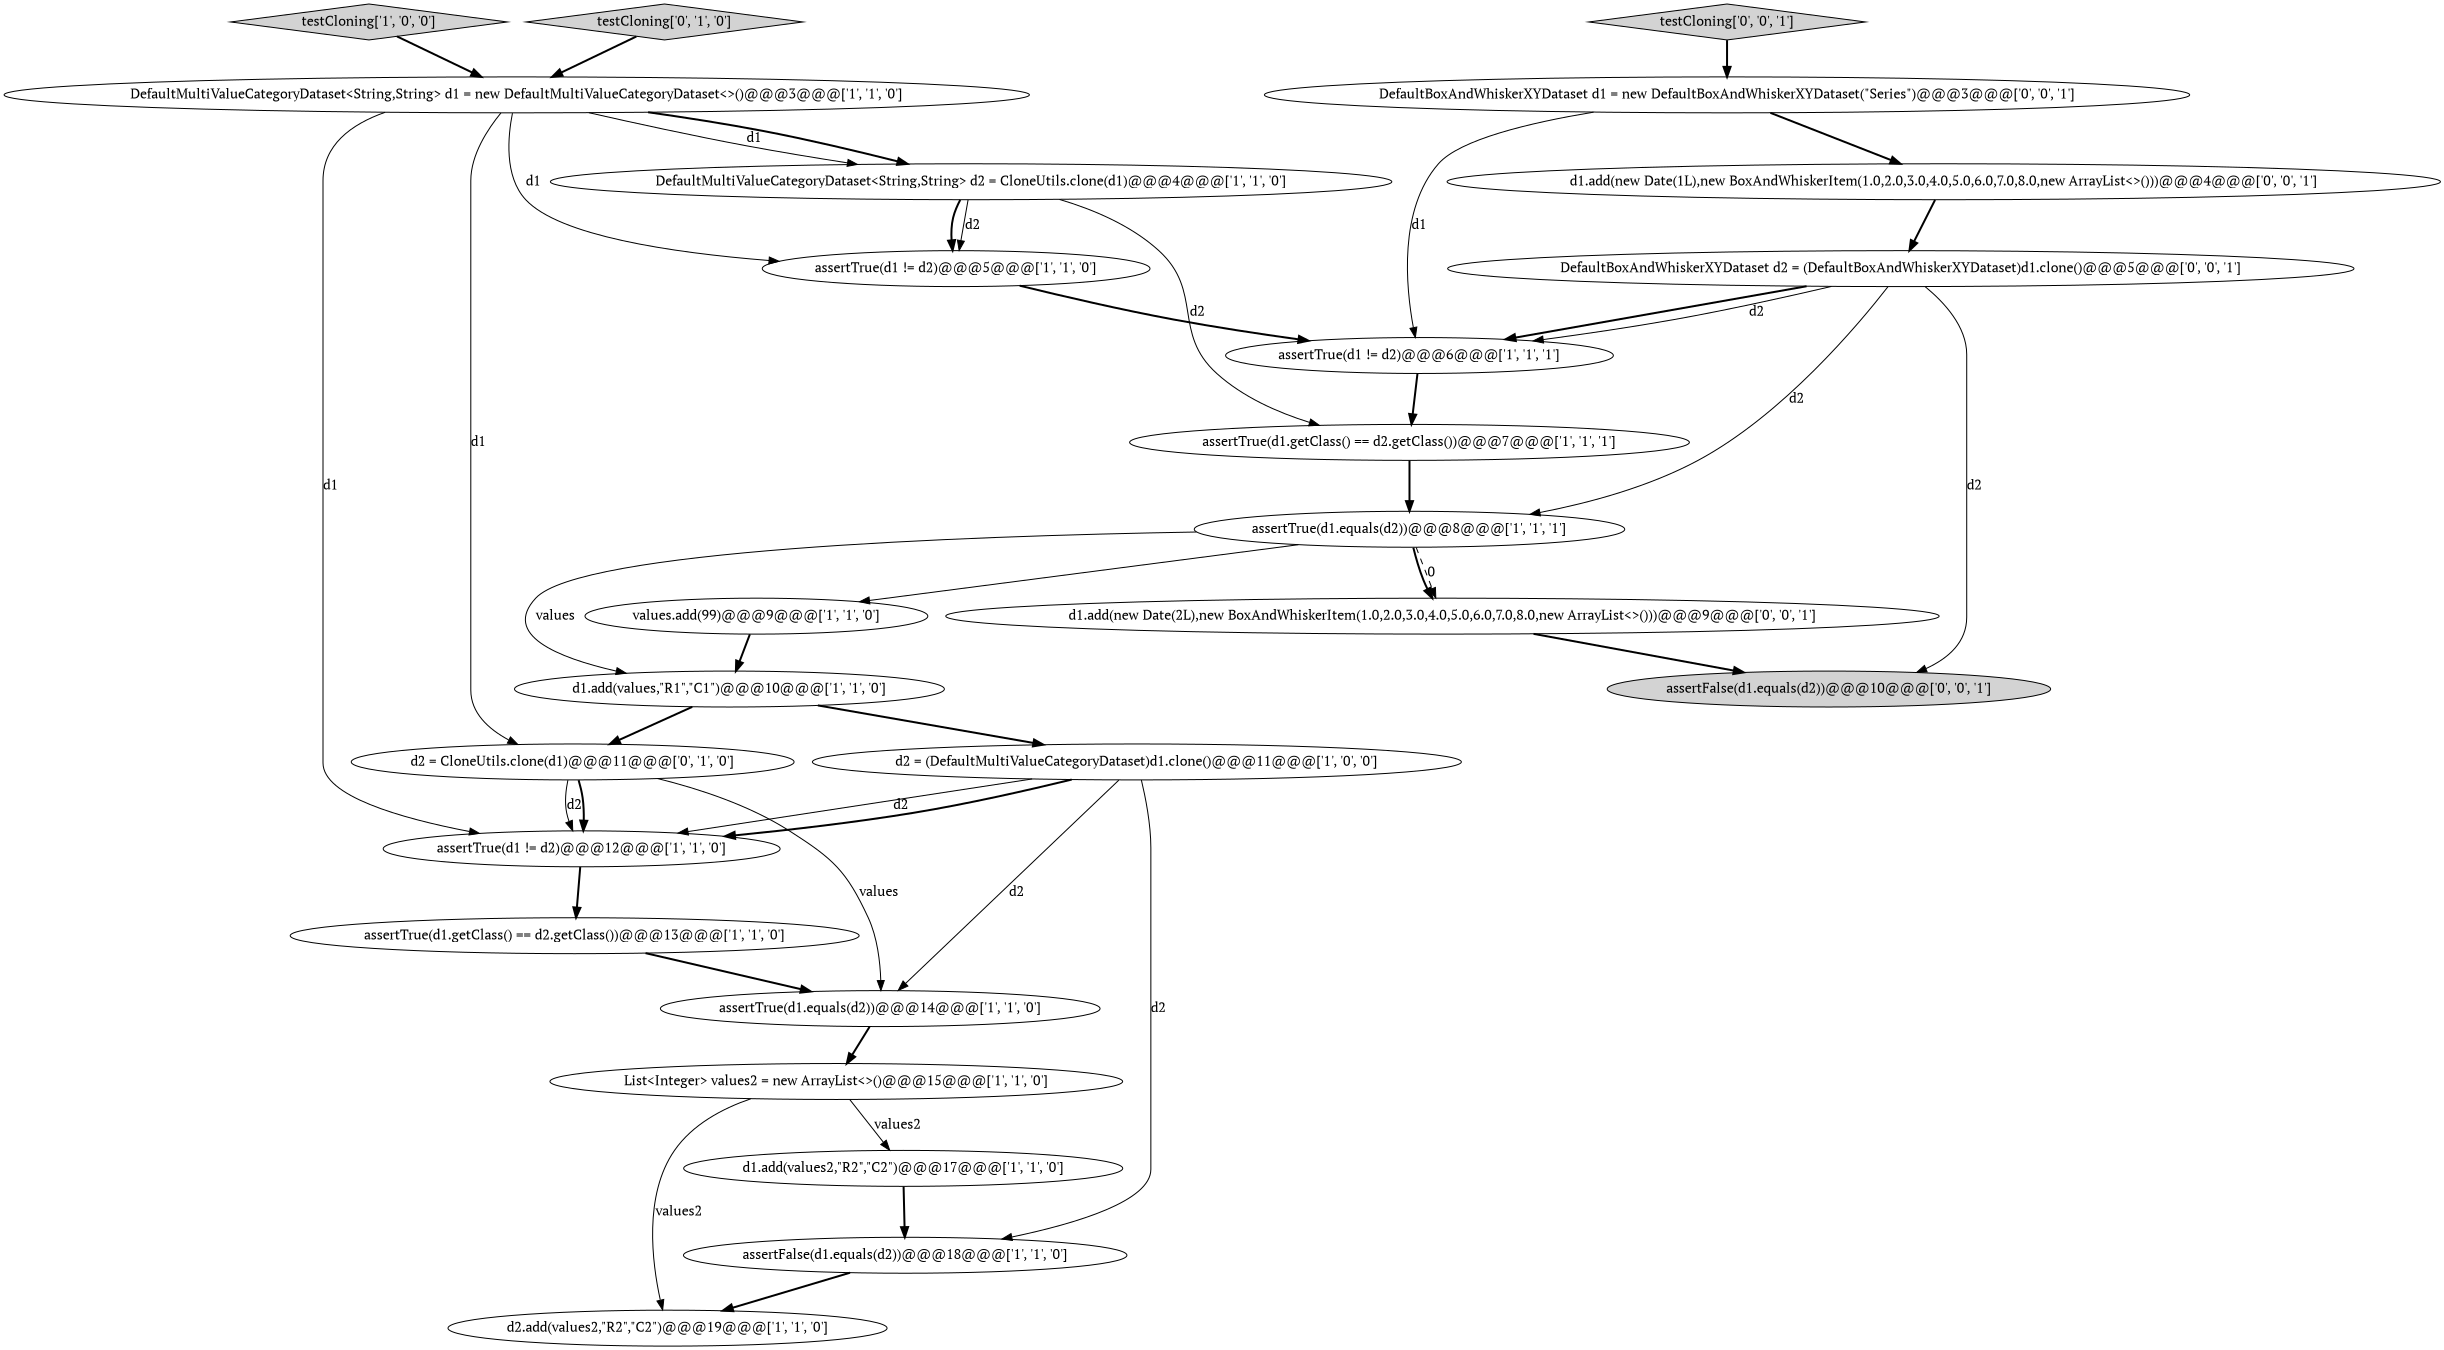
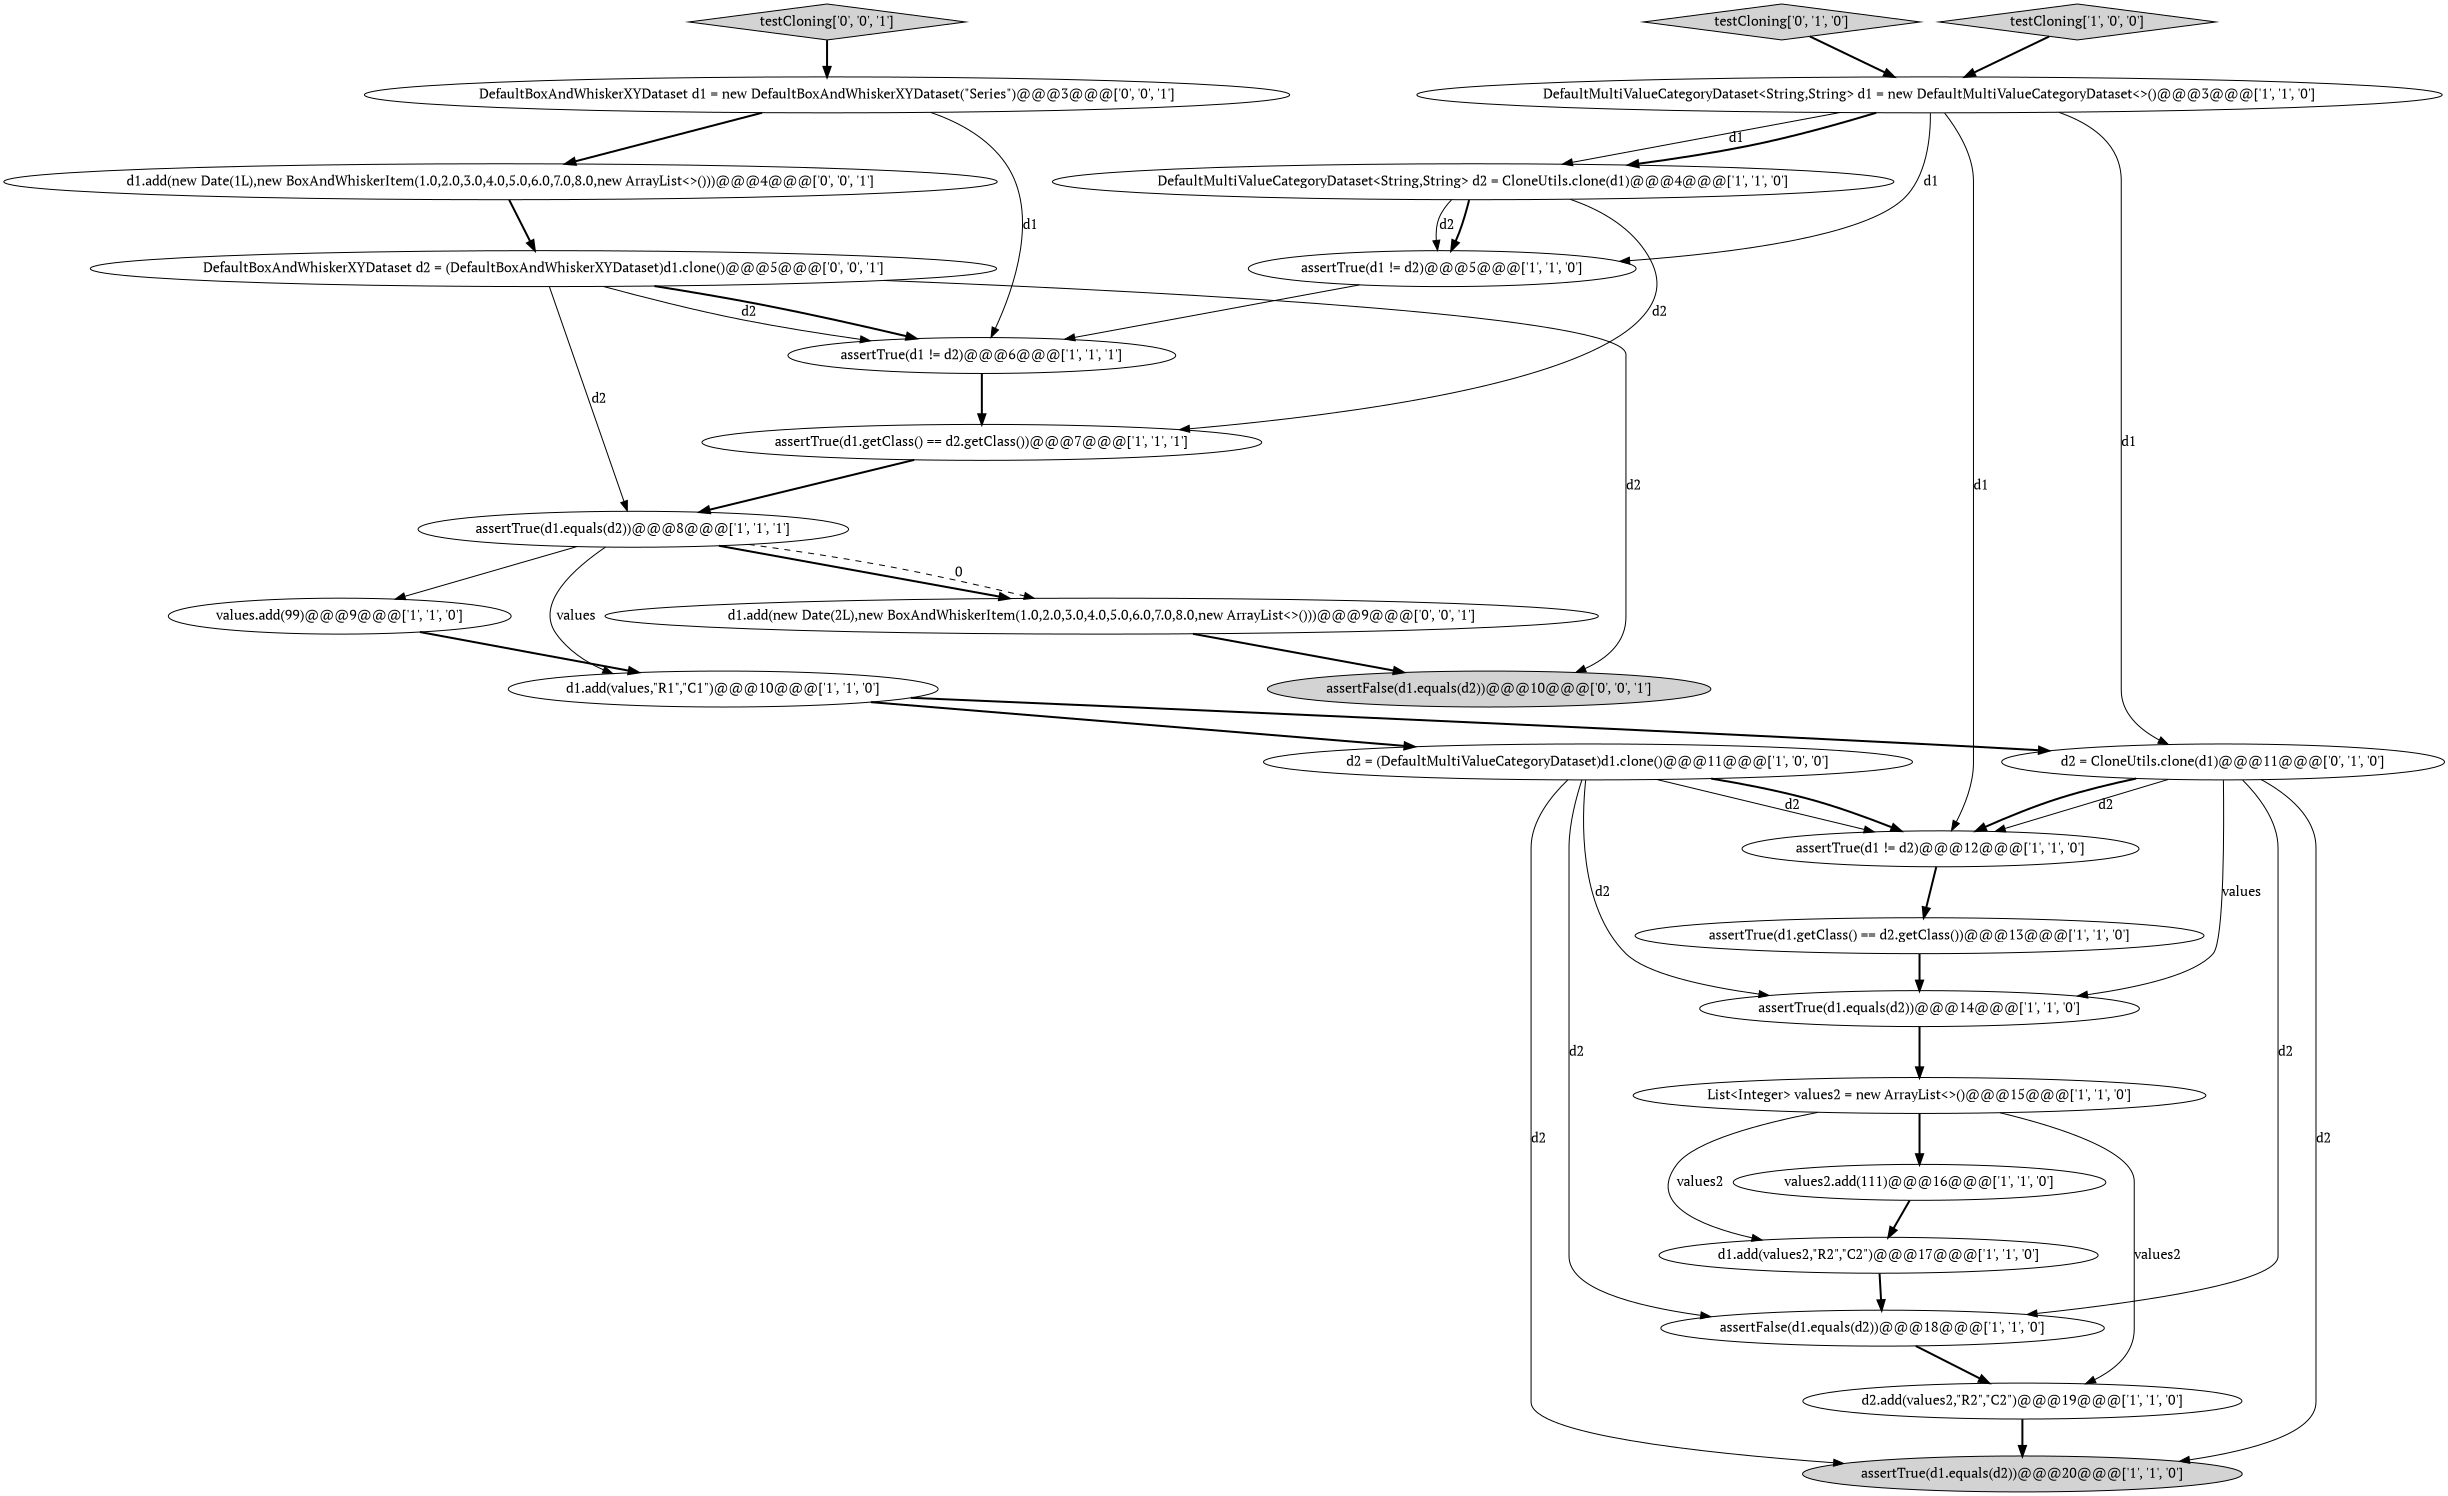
edge "assertTrue(d1 != d2)@@@5@@@['1', '1', '0']" -> "assertTrue(d1 != d2)@@@6@@@['1', '1', '1']": style bold -> solid
edge "d2 = CloneUtils.clone(d1)@@@11@@@['0', '1', '0']" -> "assertFalse(d1.equals(d2))@@@18@@@['1', '1', '0']": added, label "d2"
node "values2.add(111)@@@16@@@['1', '1', '0']": added
node "assertTrue(d1.equals(d2))@@@20@@@['1', '1', '0']": added
